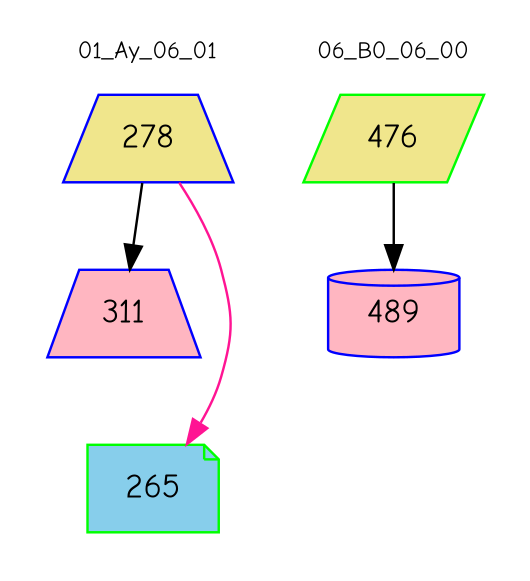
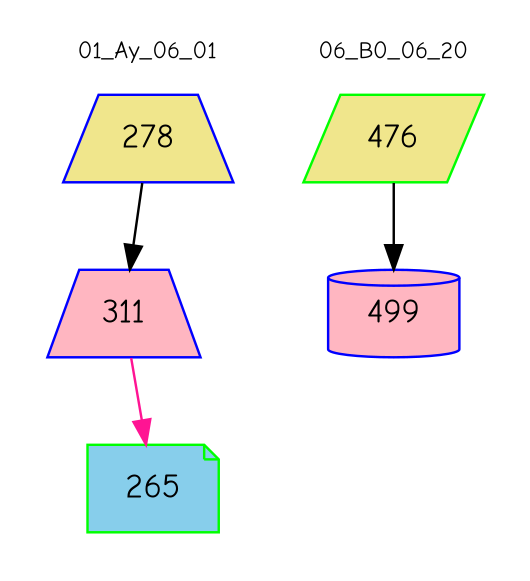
cluster "06_B0_06_00": label "06_B0_06_00" -> "06_B0_06_20"
edge "278" -> "265": now "311" -> "265"
node "489": label "489" -> "499"
